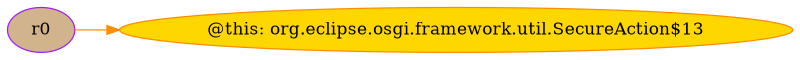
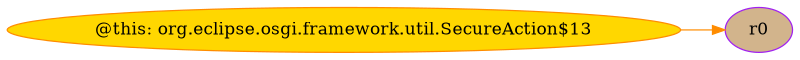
edge "r0" -> "@this: org.eclipse.osgi.framework.util.SecureAction$13": reversed
